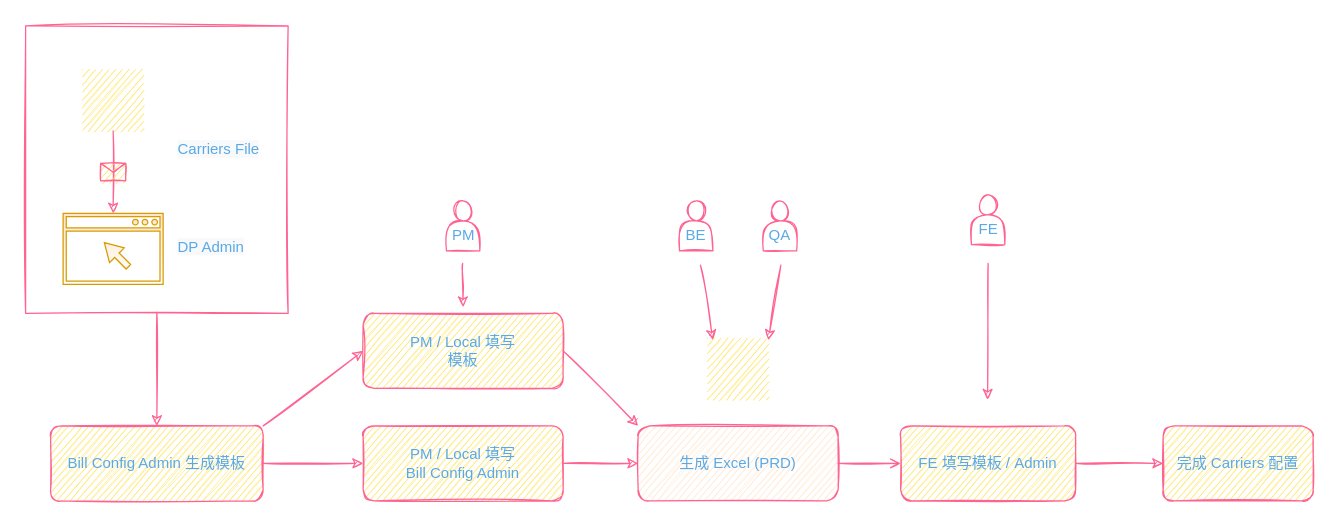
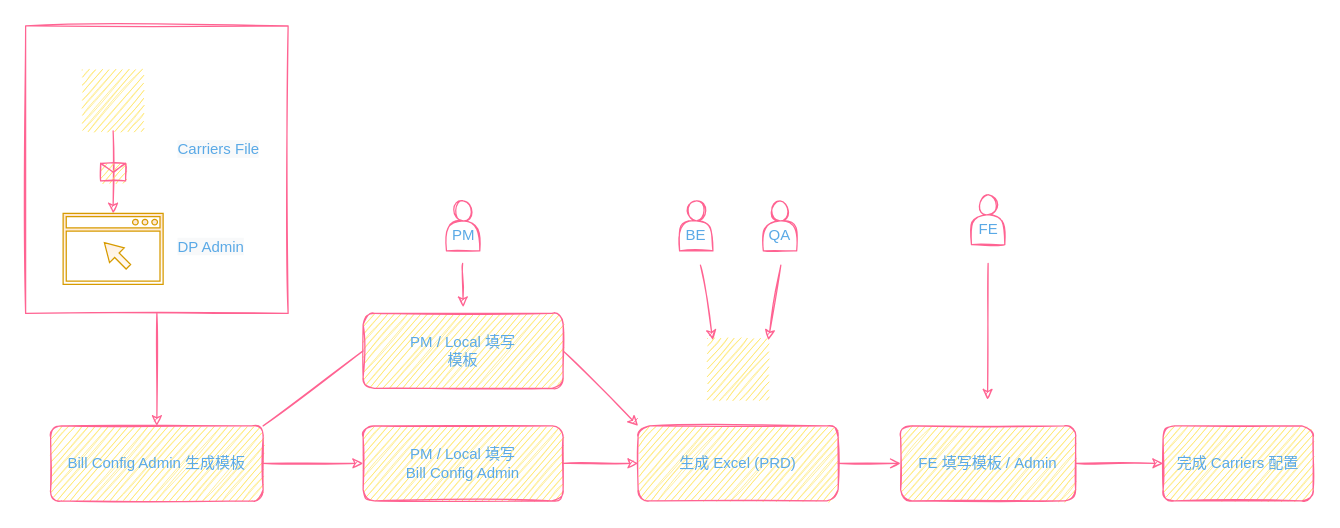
edge "Bill Config Admin 生成模板" -> "PM / Local 填写 模板": arrowhead classic -> none
node "生成 Excel (PRD)": fillcolor #ffe6cc -> #ffe45e
